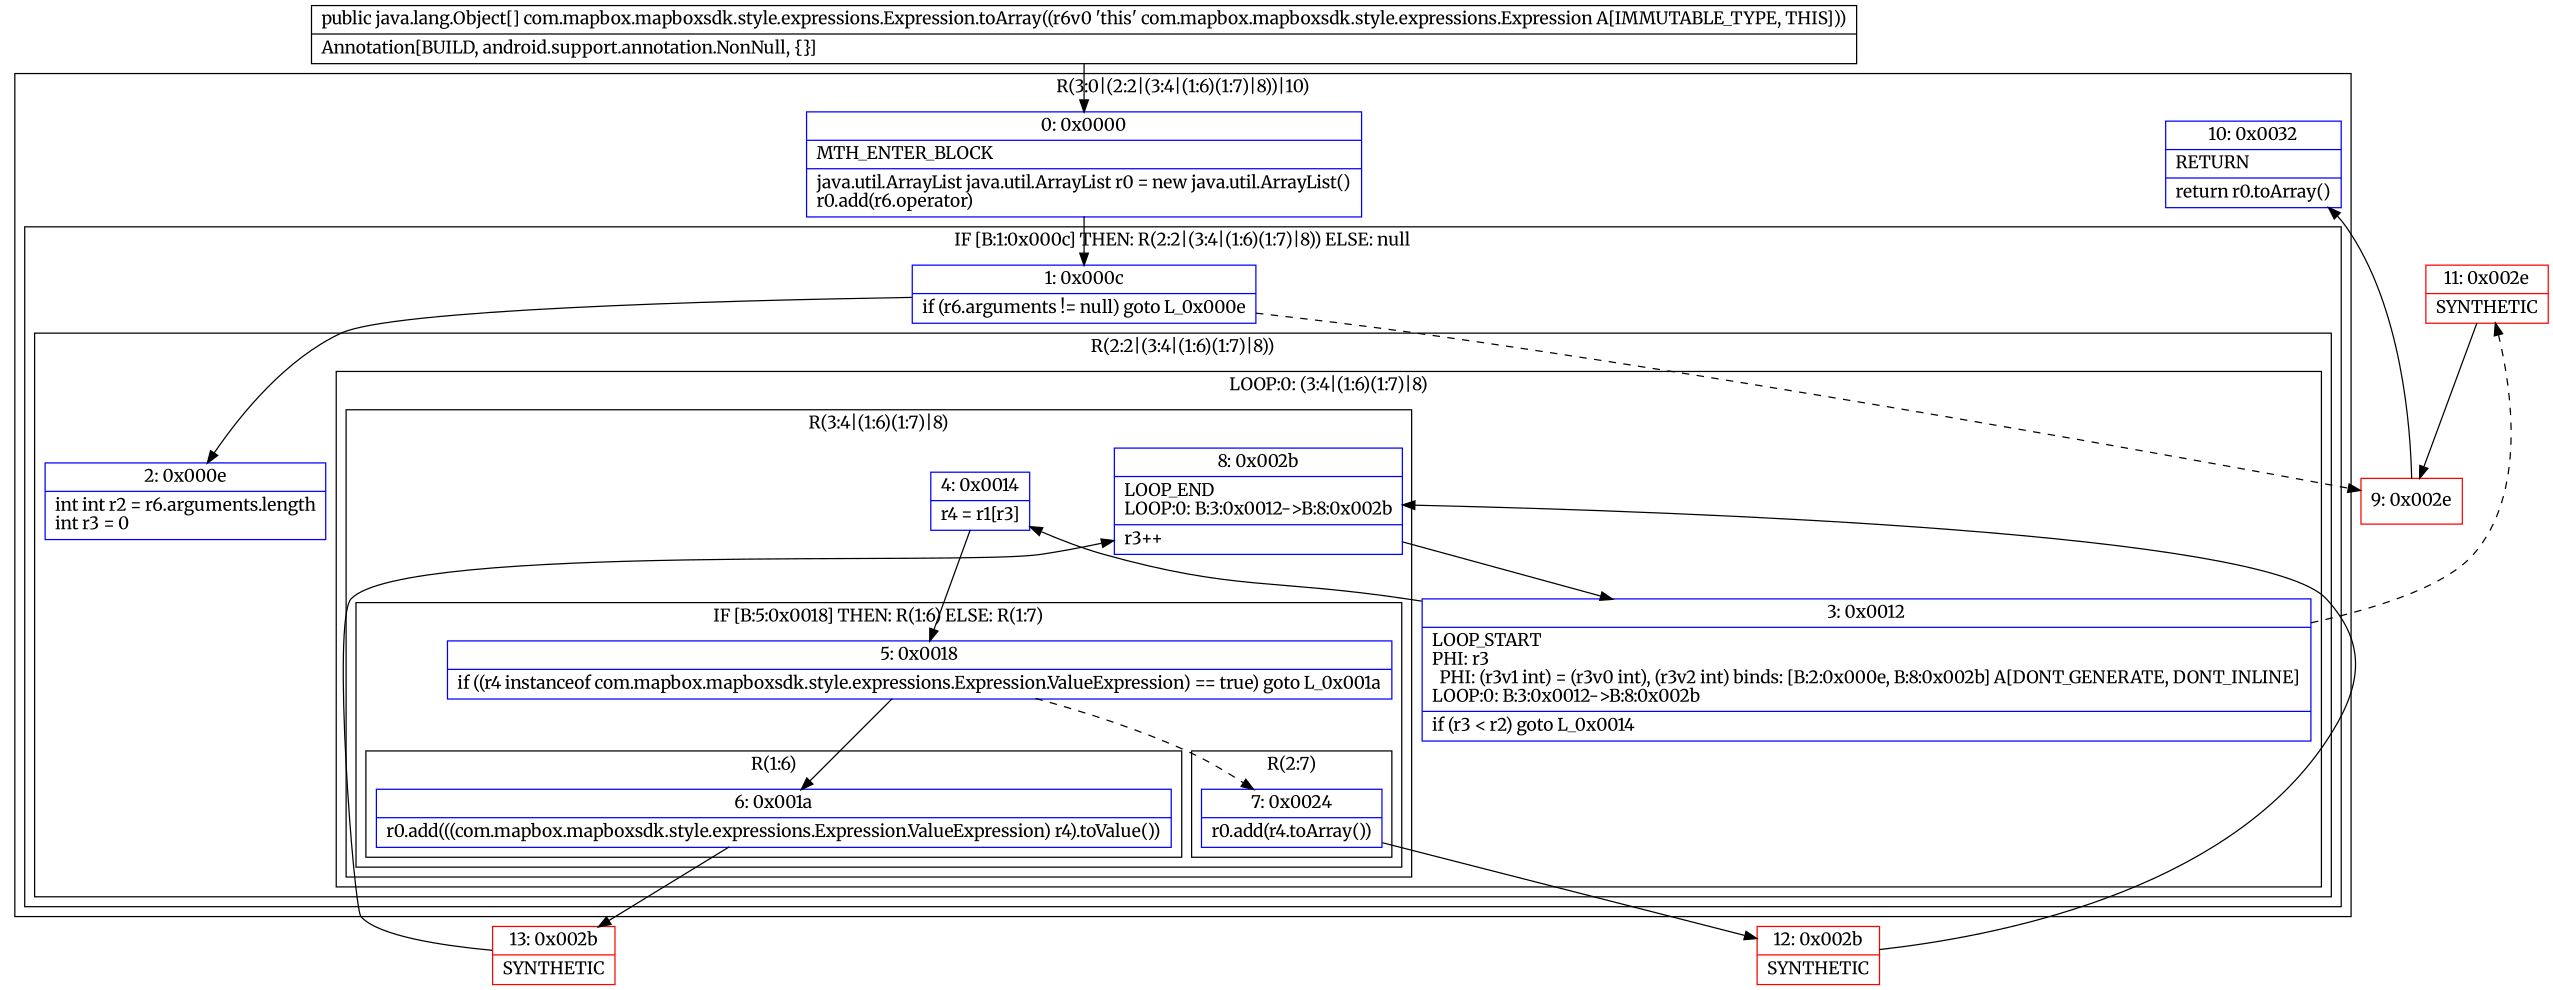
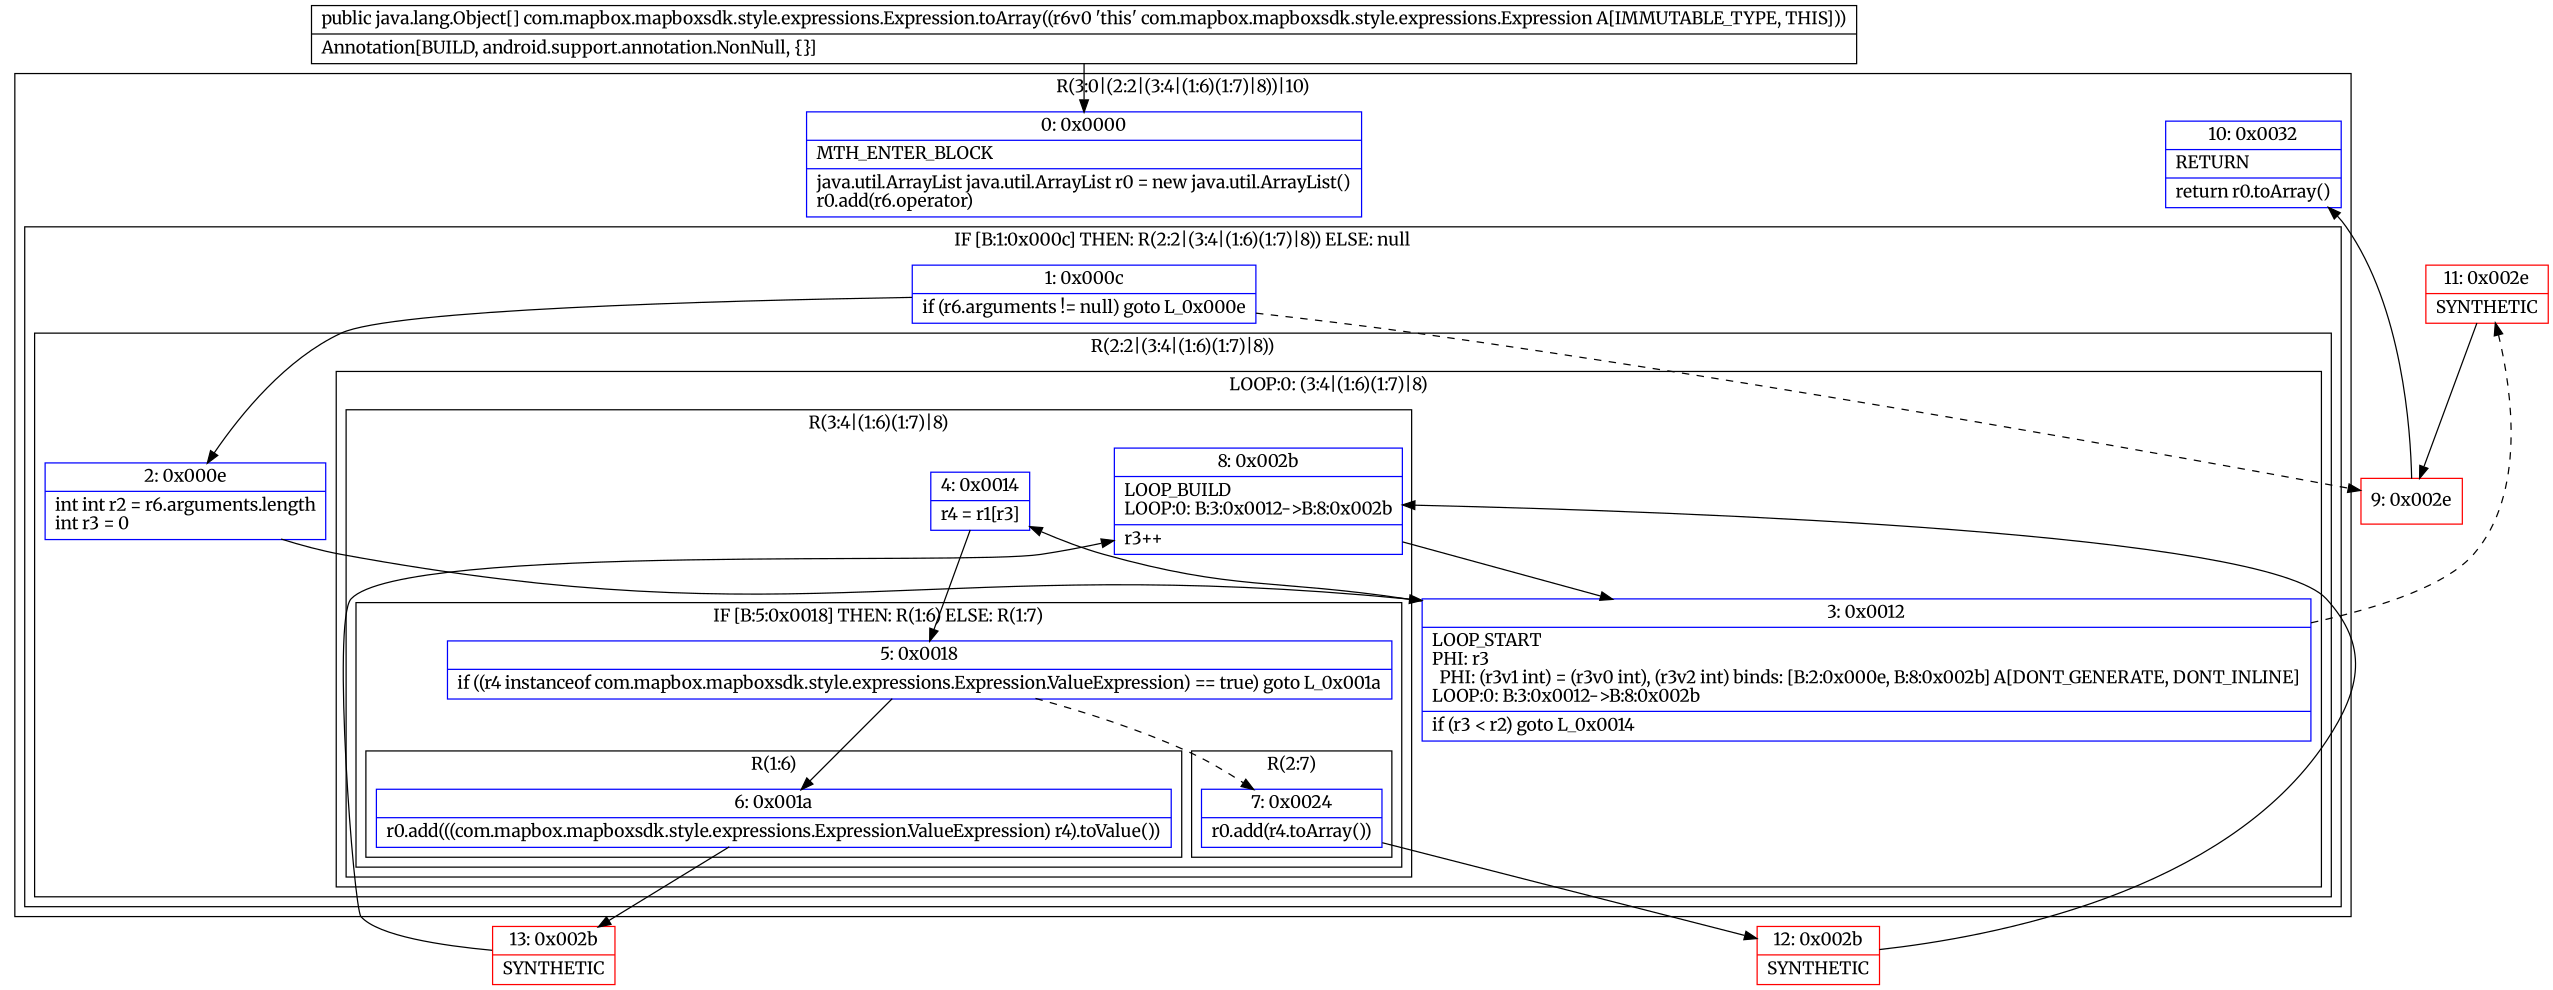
edge "0: 0x0000" -> "1: 0x000c": removed
node "8: 0x002b": text "LOOP_END" -> "LOOP_BUILD"
edge "2: 0x000e" -> "3: 0x0012": added
